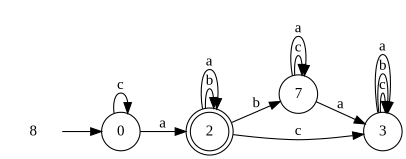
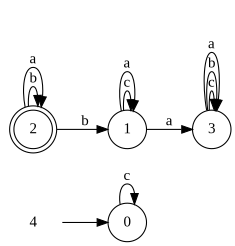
node "7": label "7" -> "1"
node "8": label "8" -> "4"
edge "0" -> "2": removed, label "a"
edge "2" -> "3": removed, label "c"
